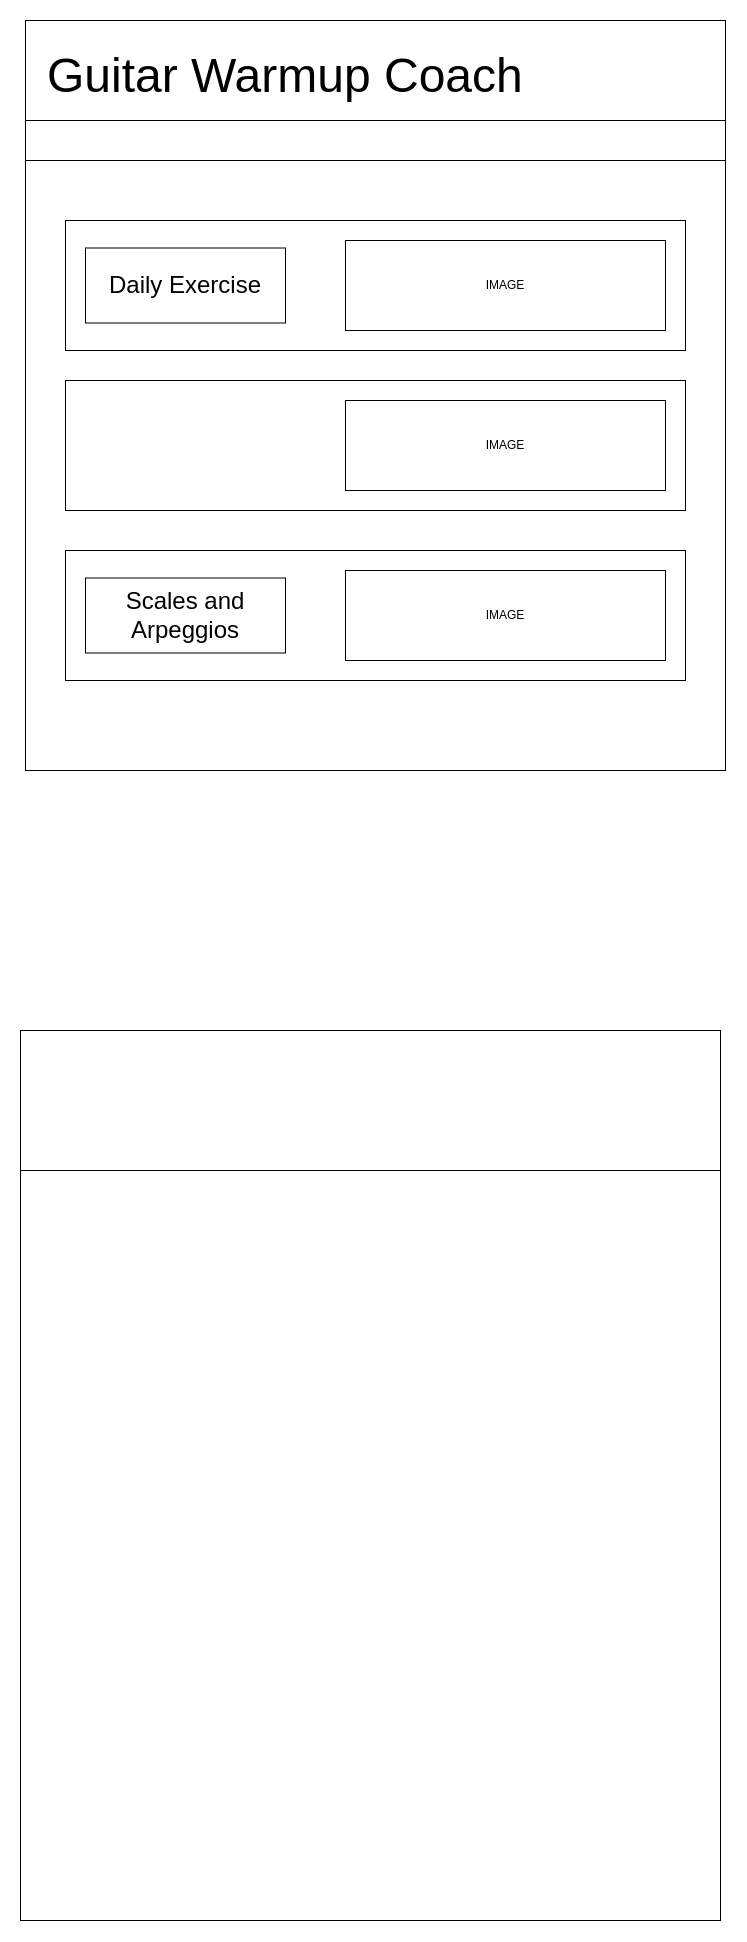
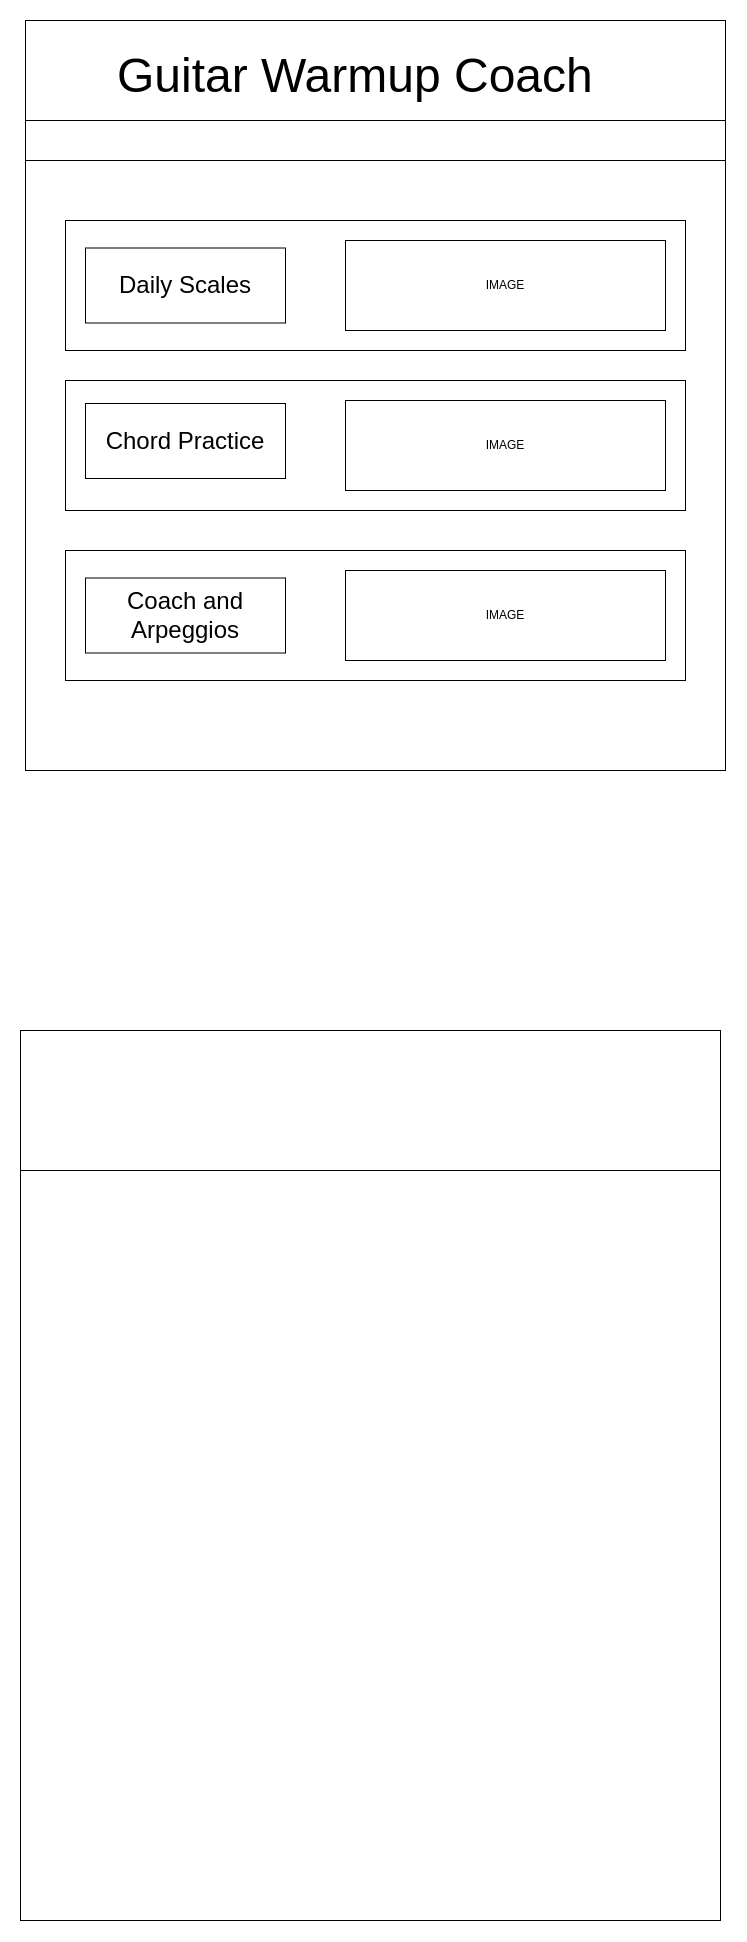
node "Guitar Warmup Coach": moved (341, 76) -> (411, 76)
node "Daily Exercise": label "Daily Exercise" -> "Daily Scales"
node "Chord Practice": added
node "Scales and Arpeggios": label "Scales and Arpeggios" -> "Coach and Arpeggios"
